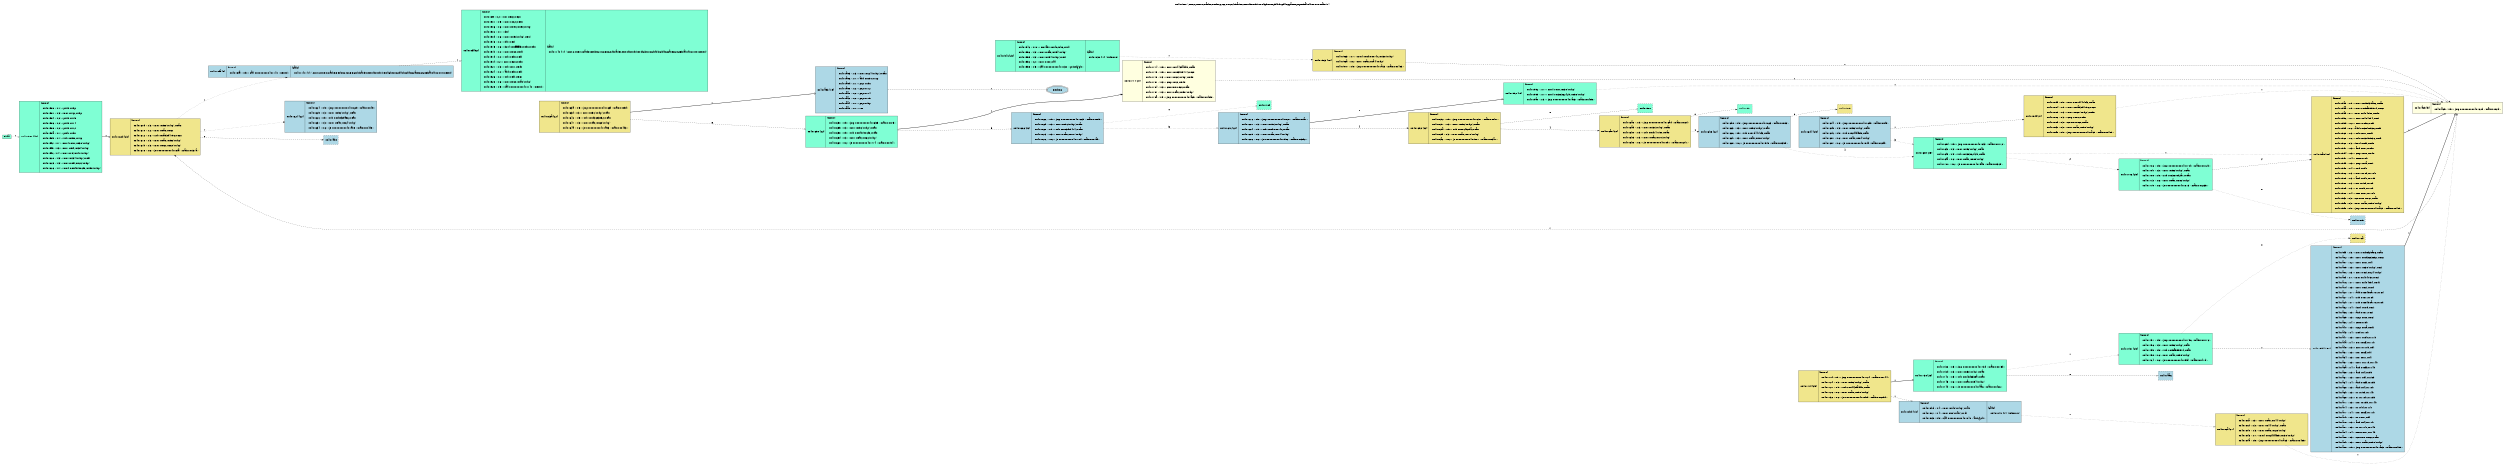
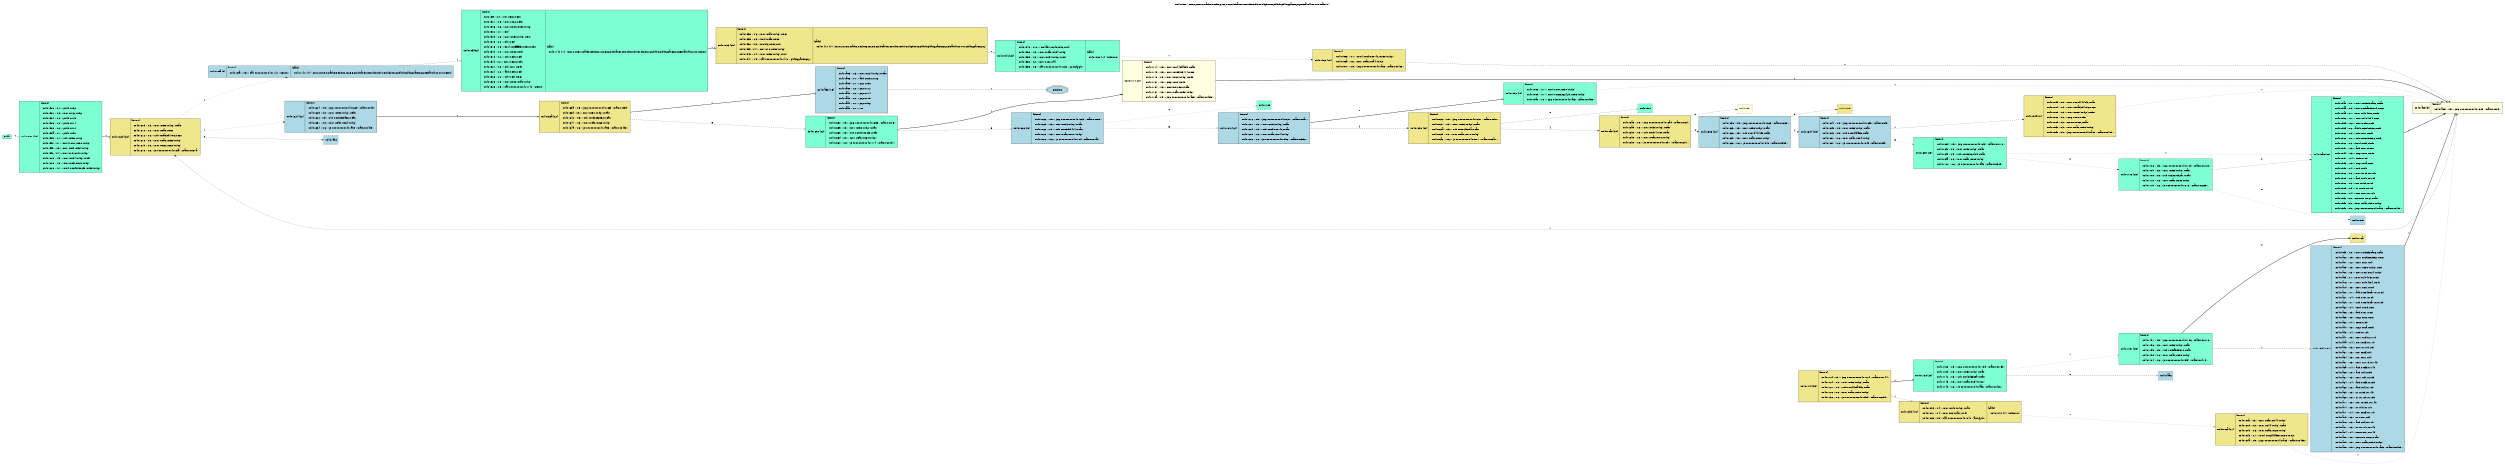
node "0x401933 [25]": added
edge "0x401774 [27]" -> "0x401ac5 [5]": style dashed -> bold
node "0x4018b1": fillcolor aquamarine -> lightyellow
edge "0x401624 [22]" -> "0x40163a [22]": added, label "7"
edge "0x4019a5 [88]" -> "0x401ac5 [5]": arrowhead odot -> normal
node "0x4019a5 [88]": fillcolor khaki -> aquamarine
edge "0x4016be [22]" -> "0x4016ed [25]": now "0x4016be [22]" -> "0x4016d4 [25]"
edge "0x401751 [25]" -> "0x40176a": style dotted -> bold
node "0x4018bd [13]": fillcolor lightblue -> khaki
